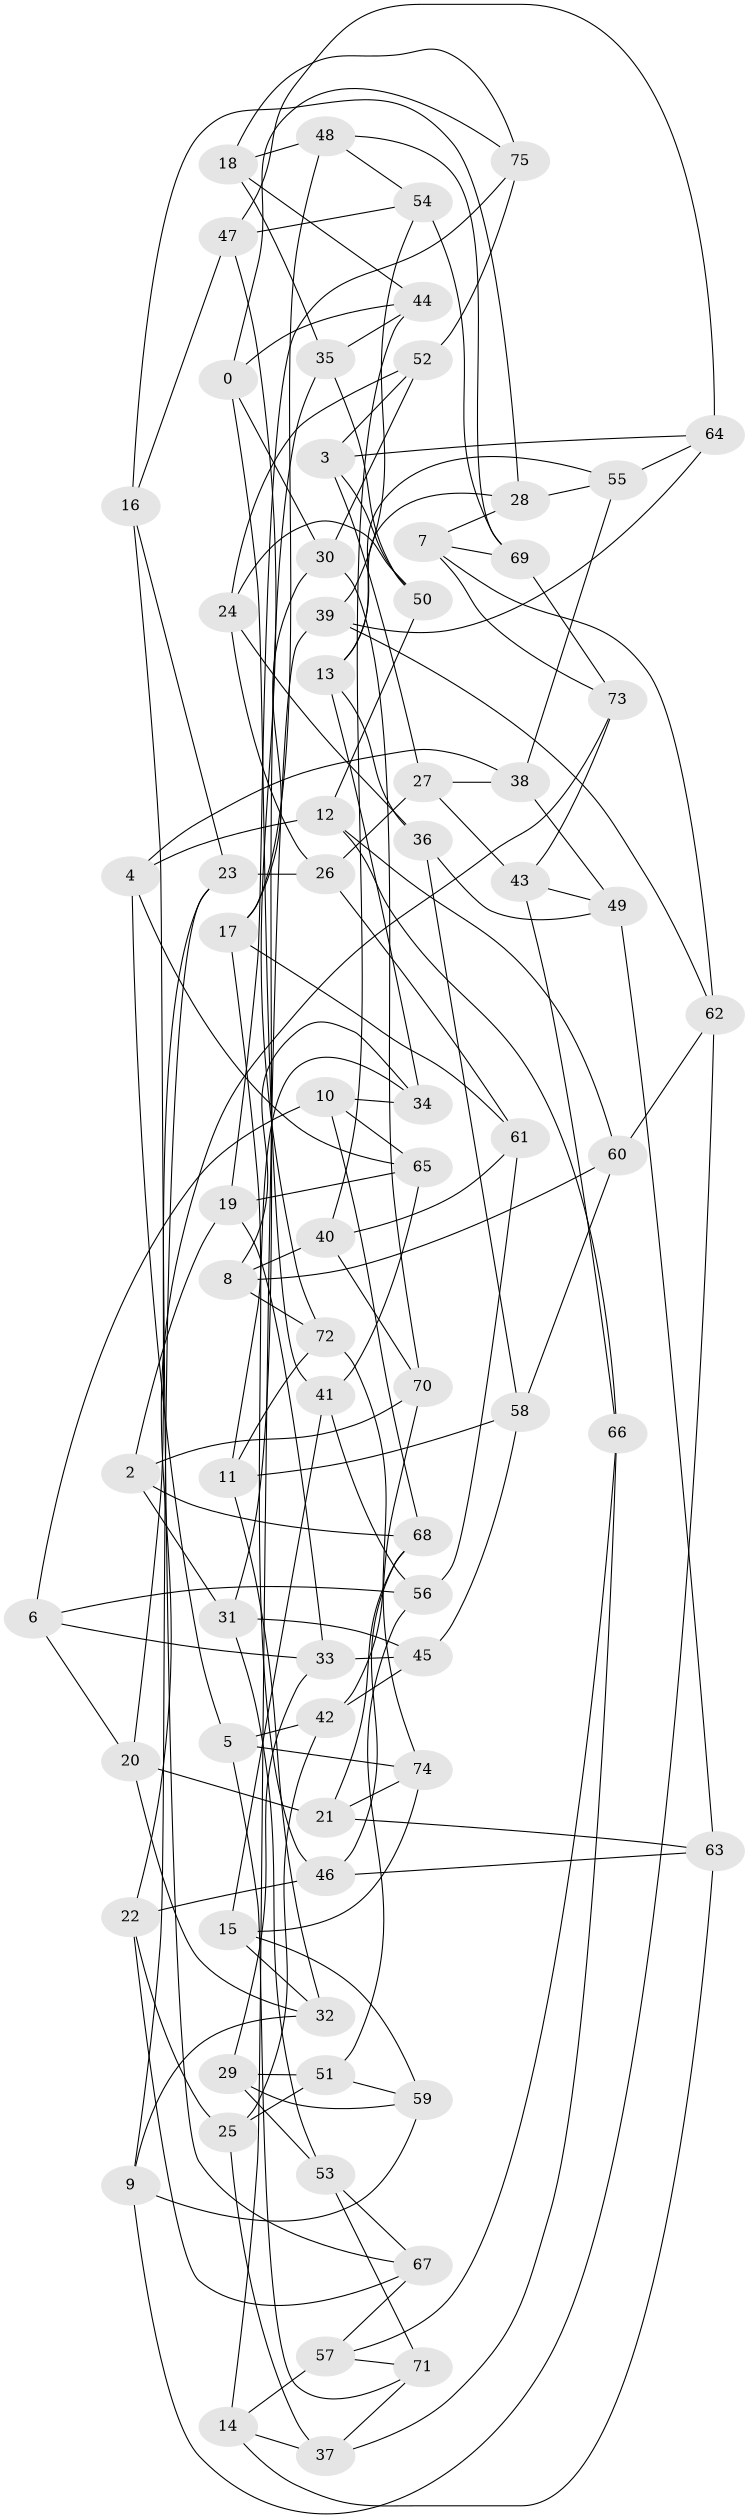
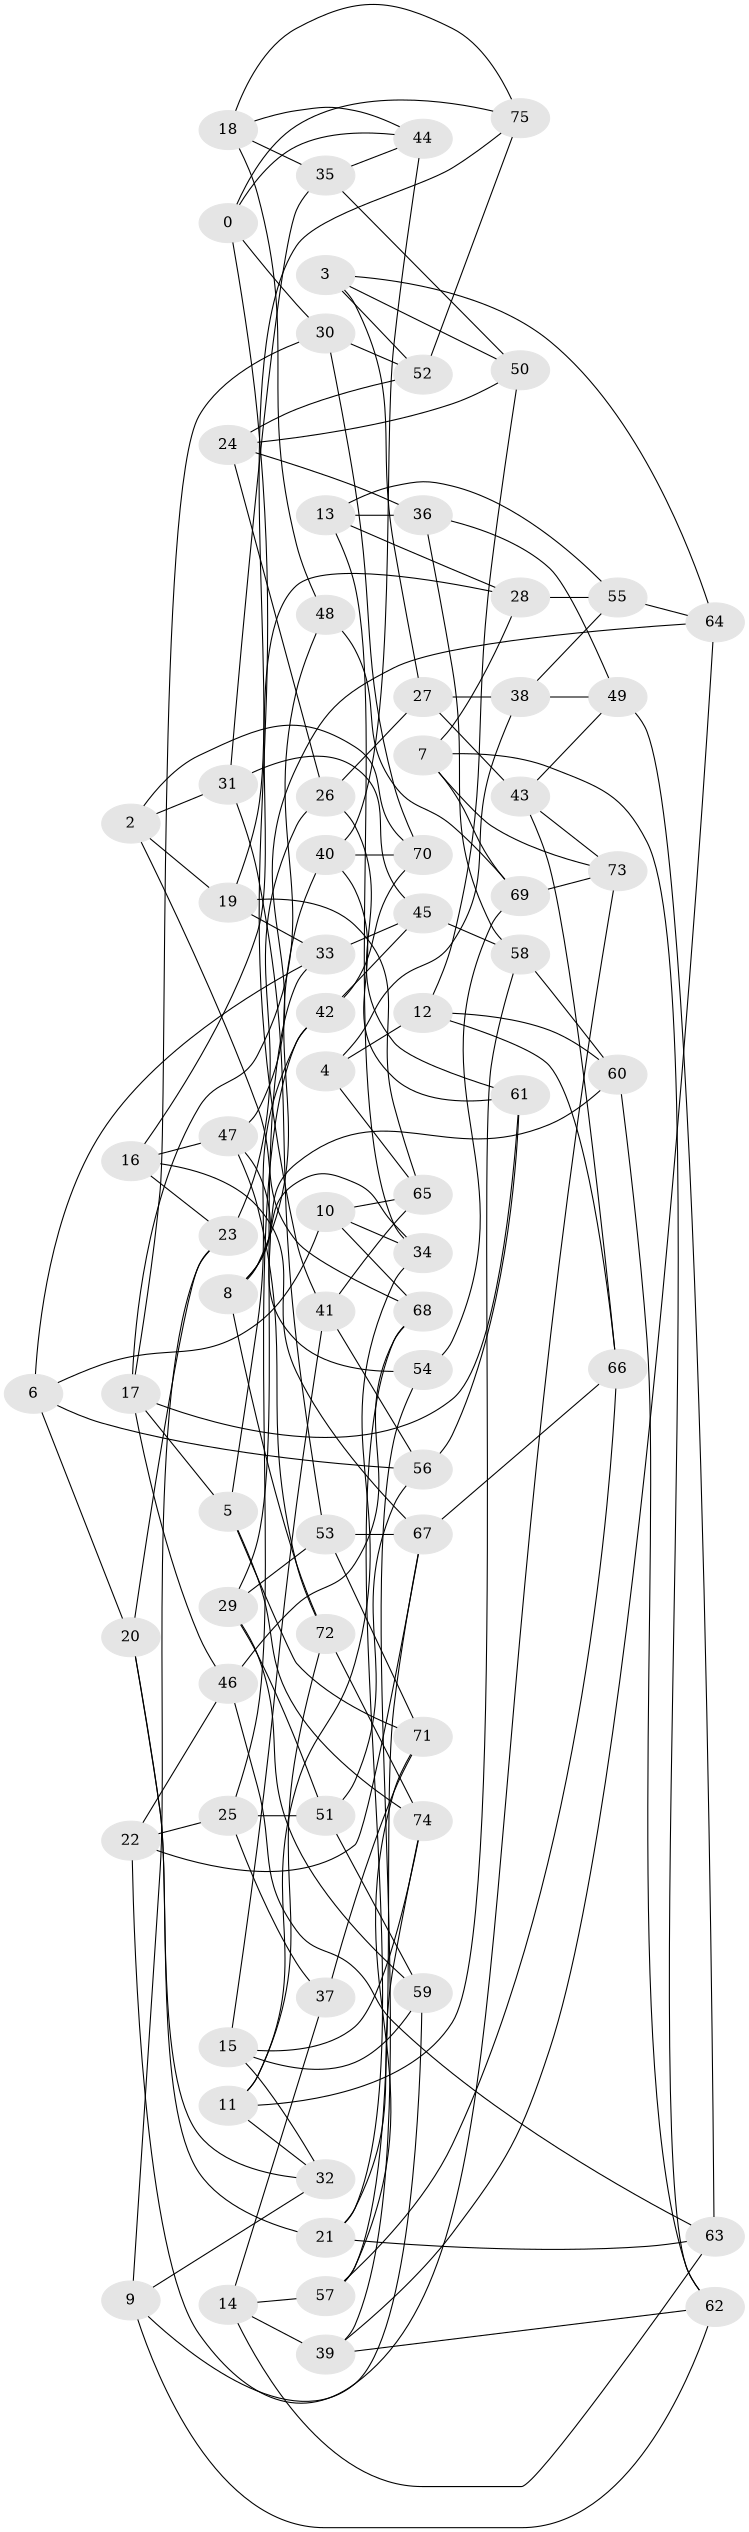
edge "48" -- "54": removed
edge "4" -- "5": now "17" -- "5"
edge "66" -- "37": now "66" -- "67"
